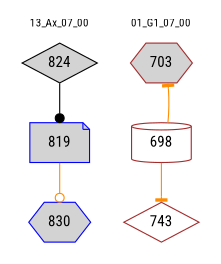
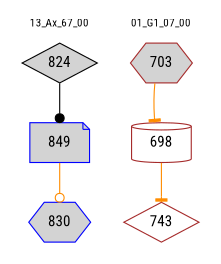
cluster "13_Ax_07_00": label "13_Ax_07_00" -> "13_Ax_67_00"
edge "698" -> "703": reversed
node "819": label "819" -> "849"
